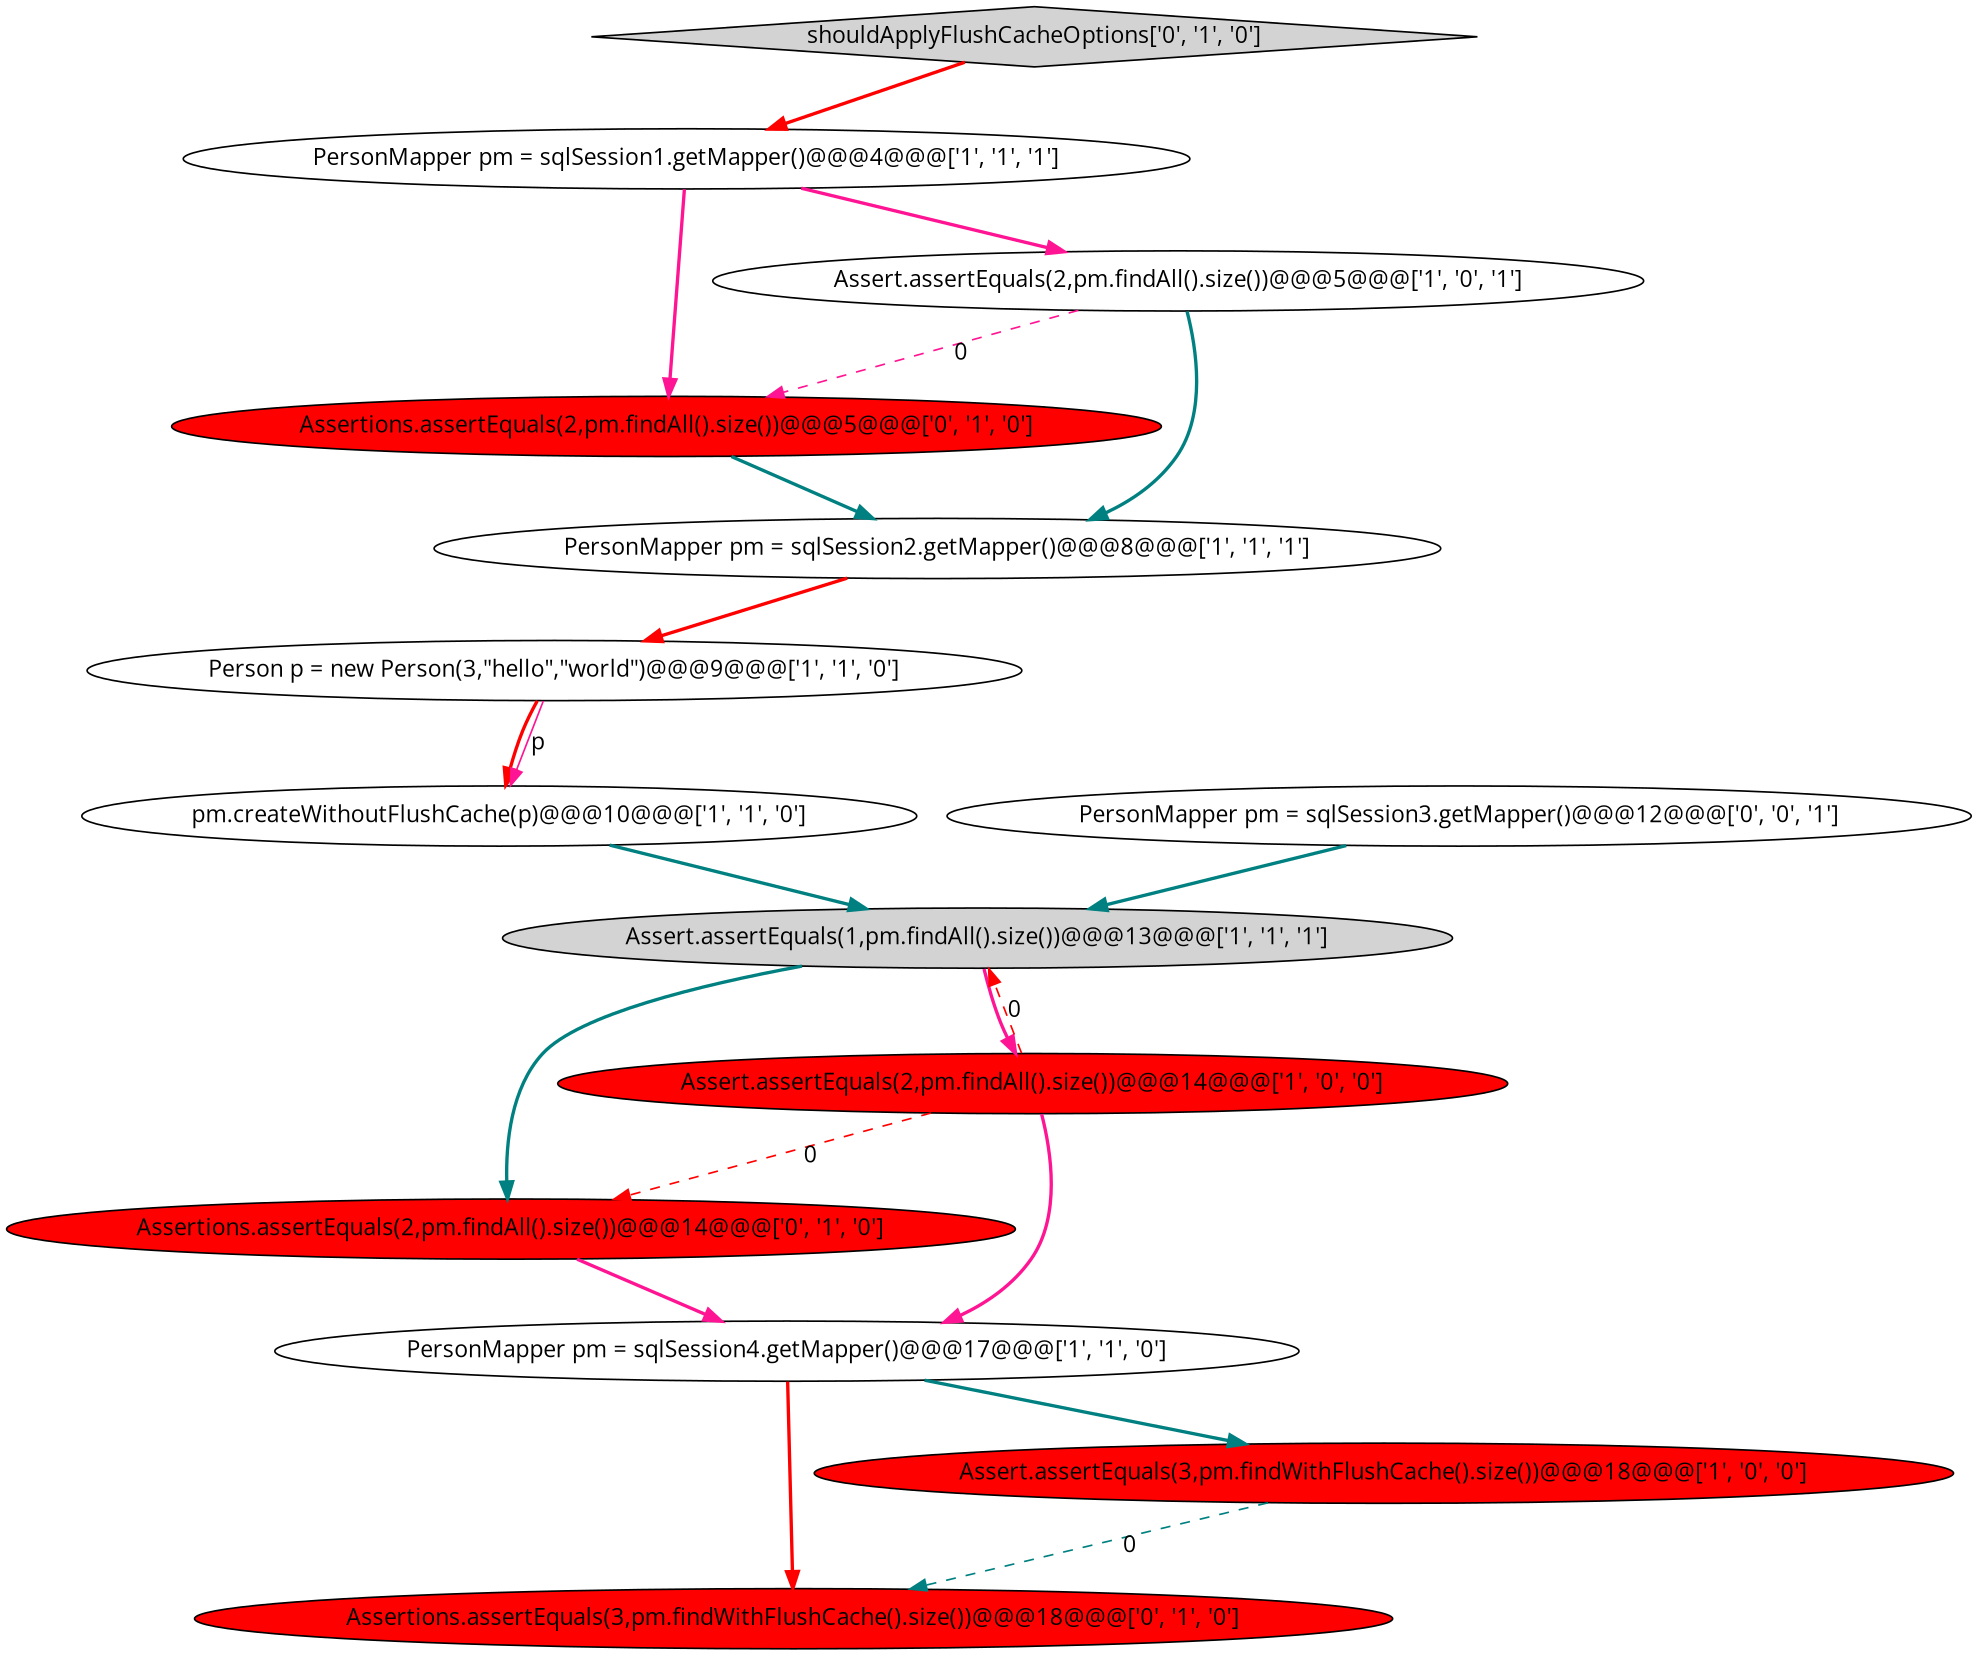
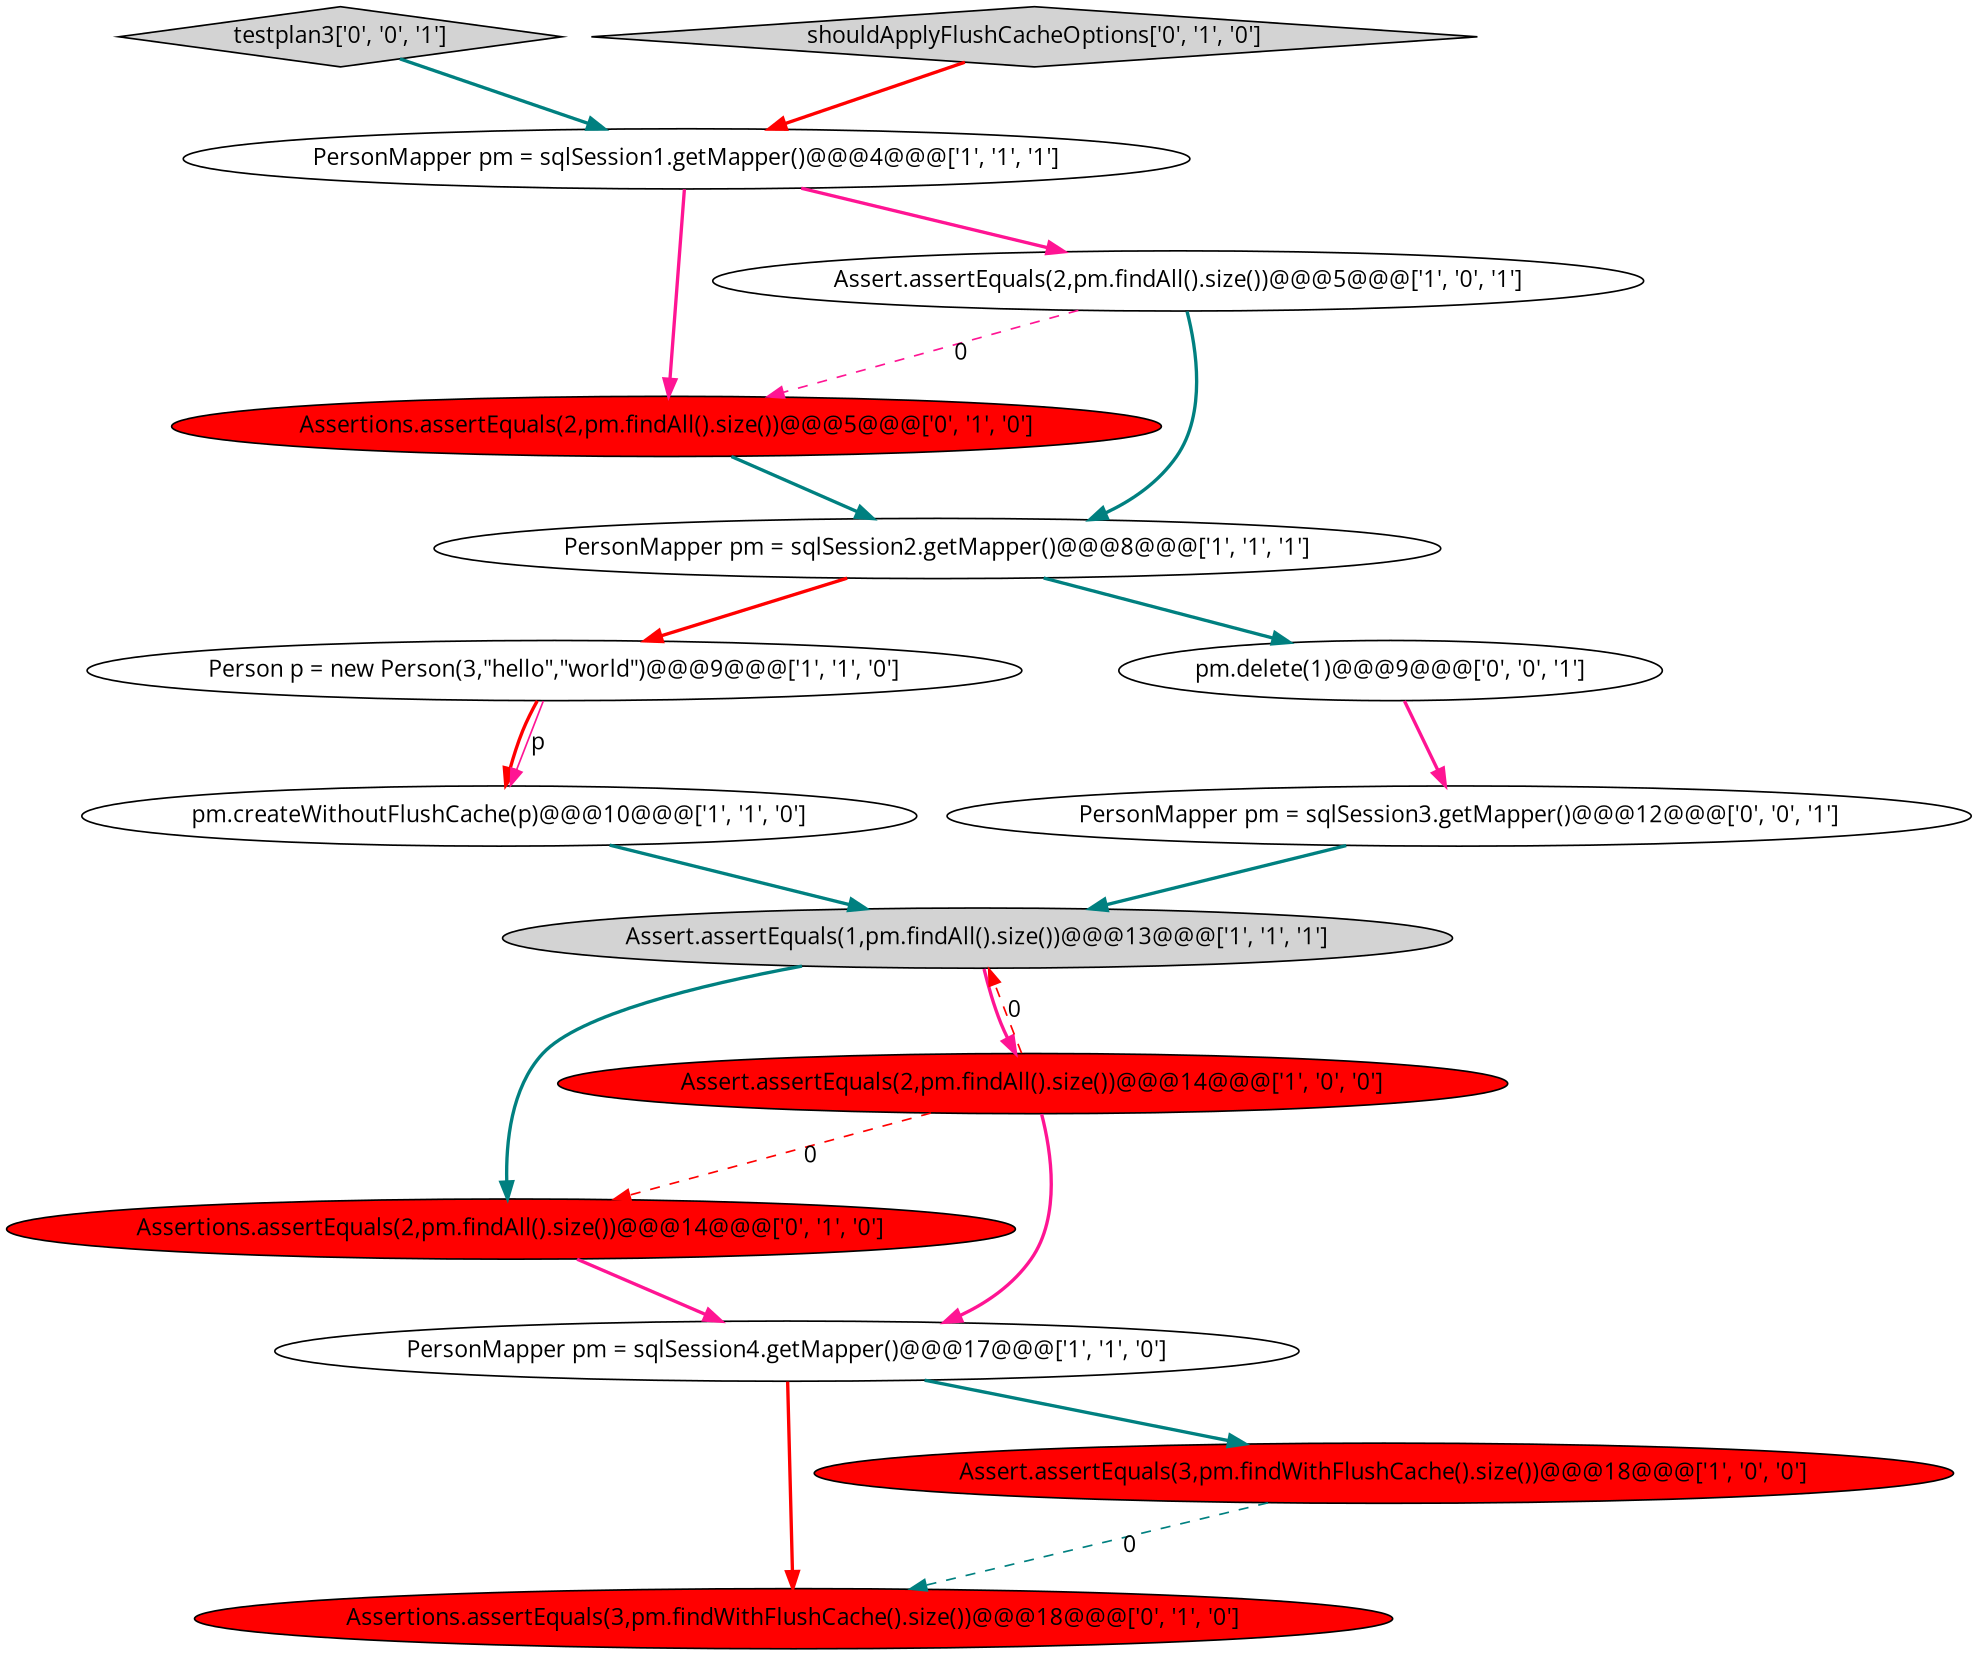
node "testplan3['0', '0', '1']": added
node "pm.delete(1)@@@9@@@['0', '0', '1']": added
